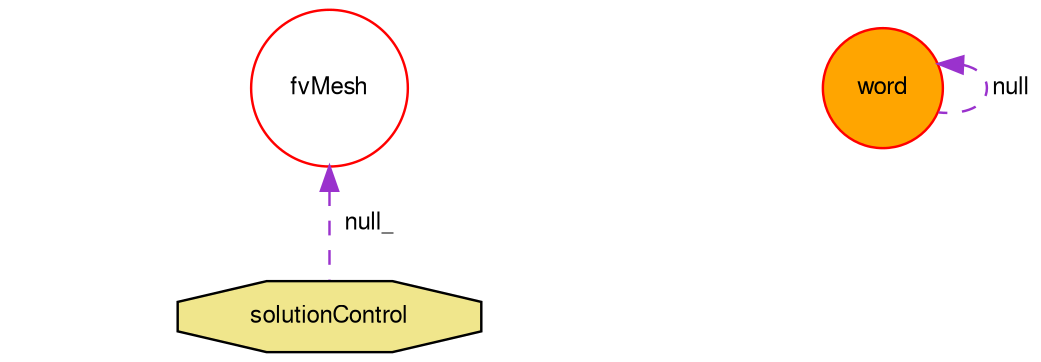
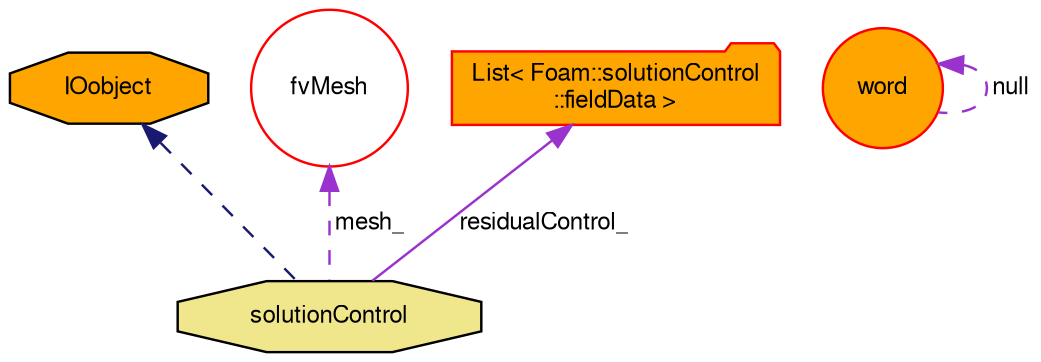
node "IOobject": added
node "List< Foam::solutionControl ::fieldData >": added
edge "solutionControl" -> "fvMesh": label " null_" -> " mesh_"
